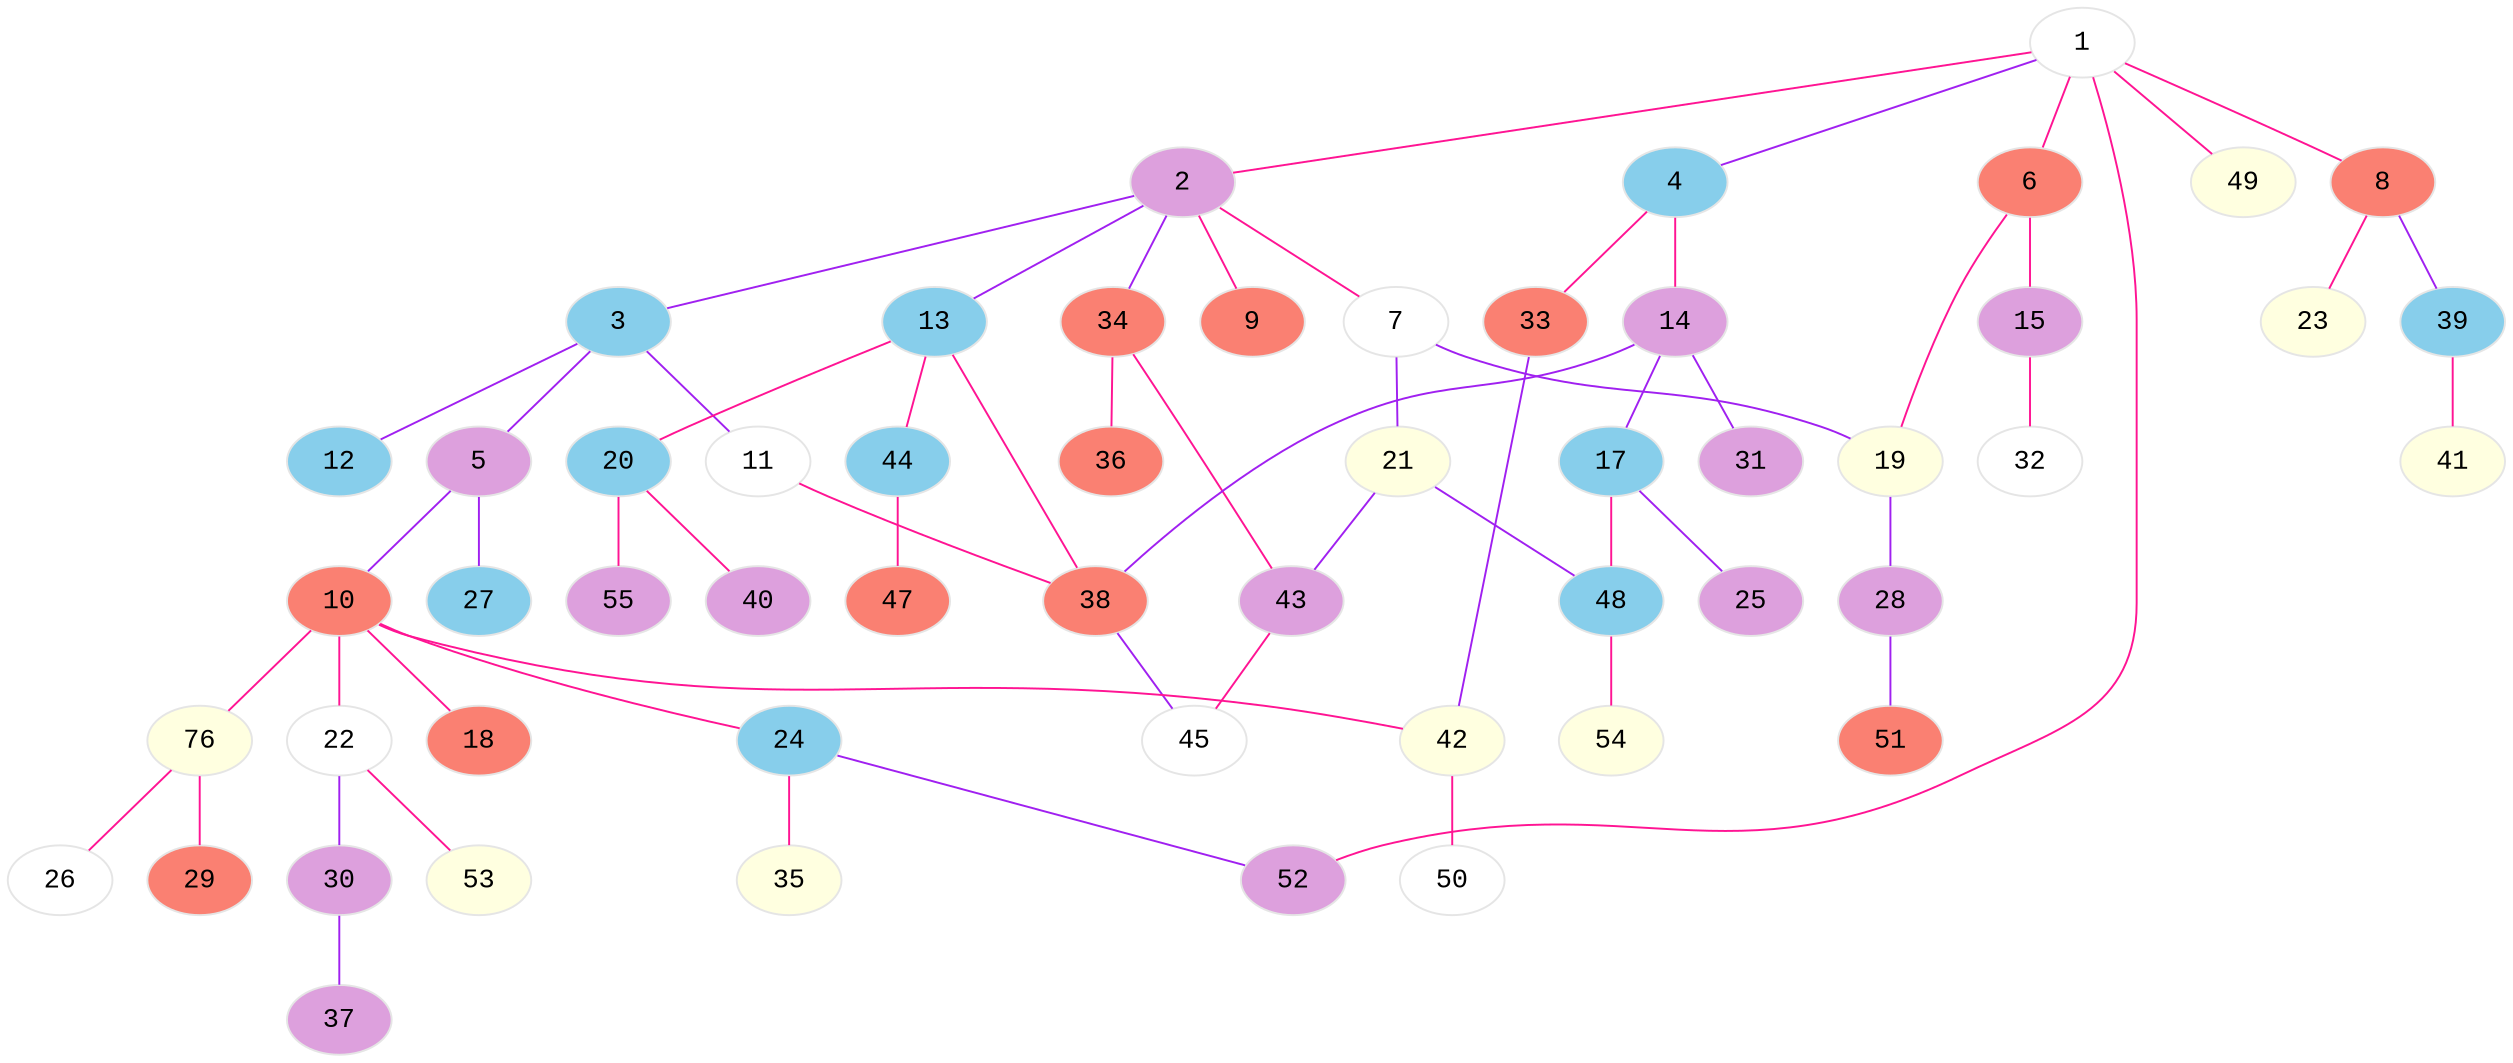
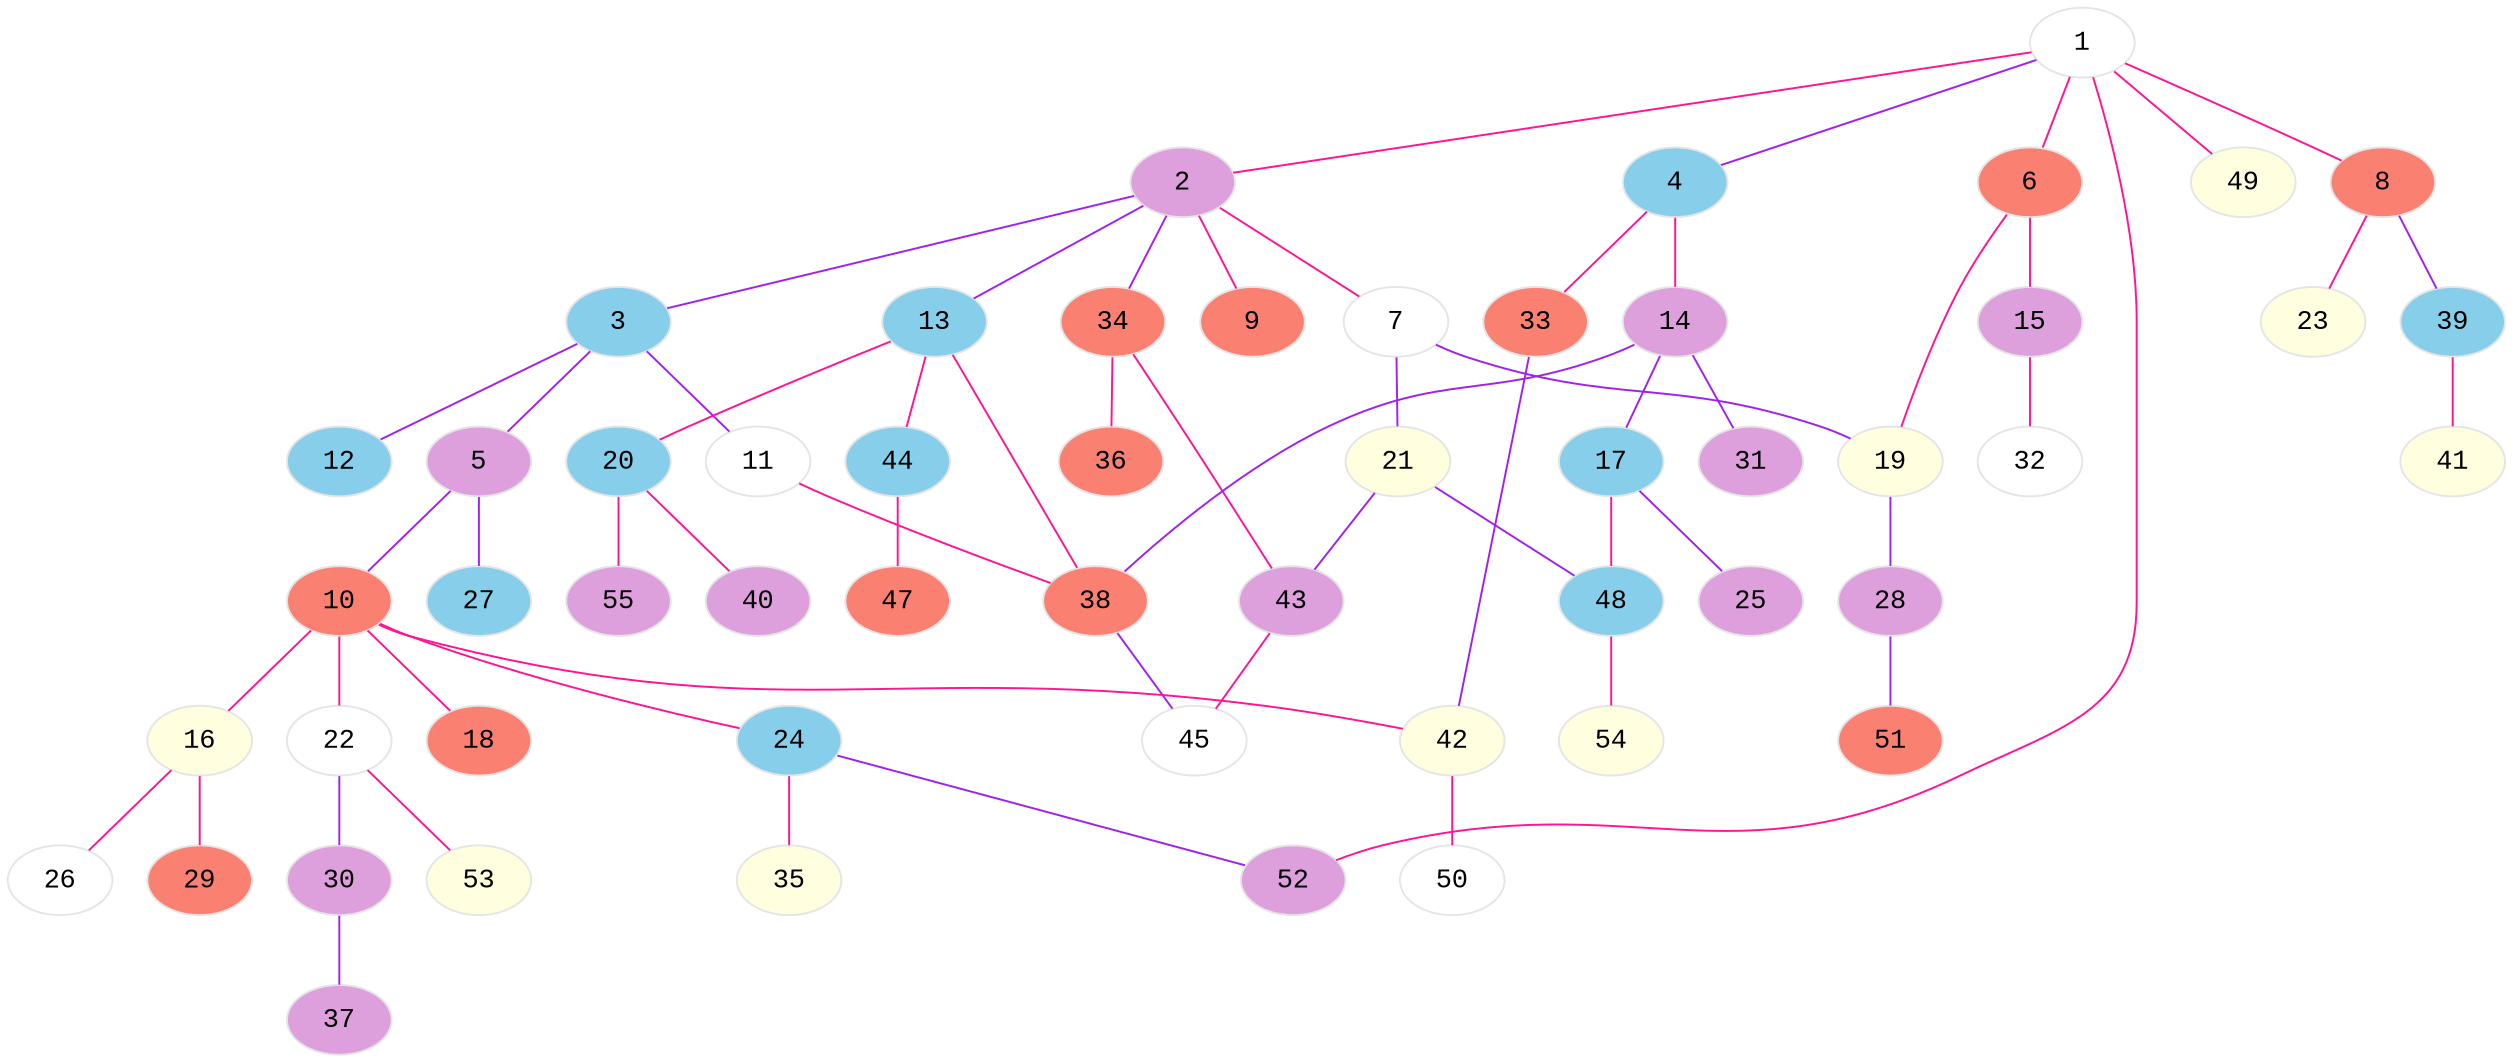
node "76": label "76" -> "16"
